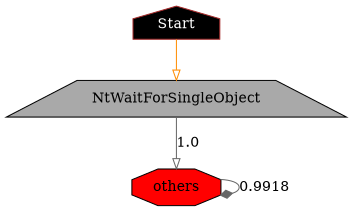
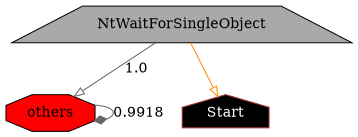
edge "Start" -> "NtWaitForSingleObject": reversed
